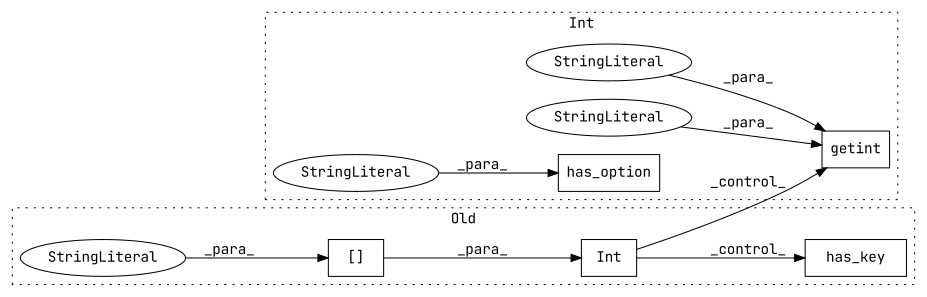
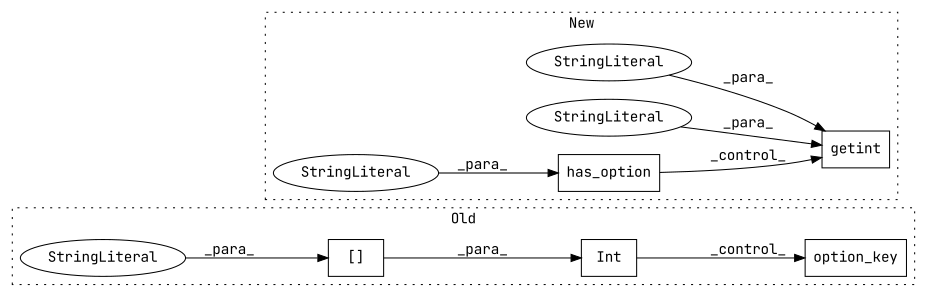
cluster "Int": label "Int" -> "New"
edge "Int" -> "getint": now "has_option" -> "getint"
node "has_key": label "has_key" -> "option_key"
